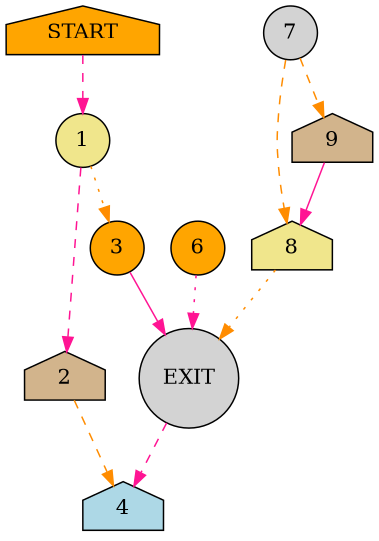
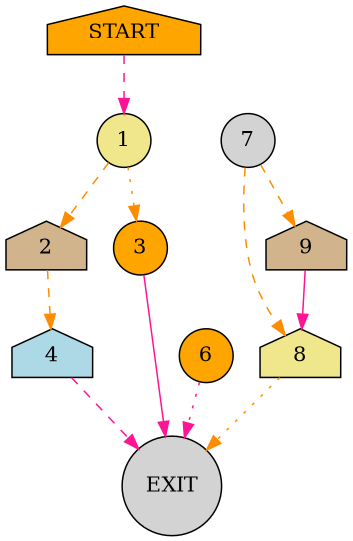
edge "1" -> "2": color deeppink -> darkorange
edge "EXIT" -> "4": reversed
